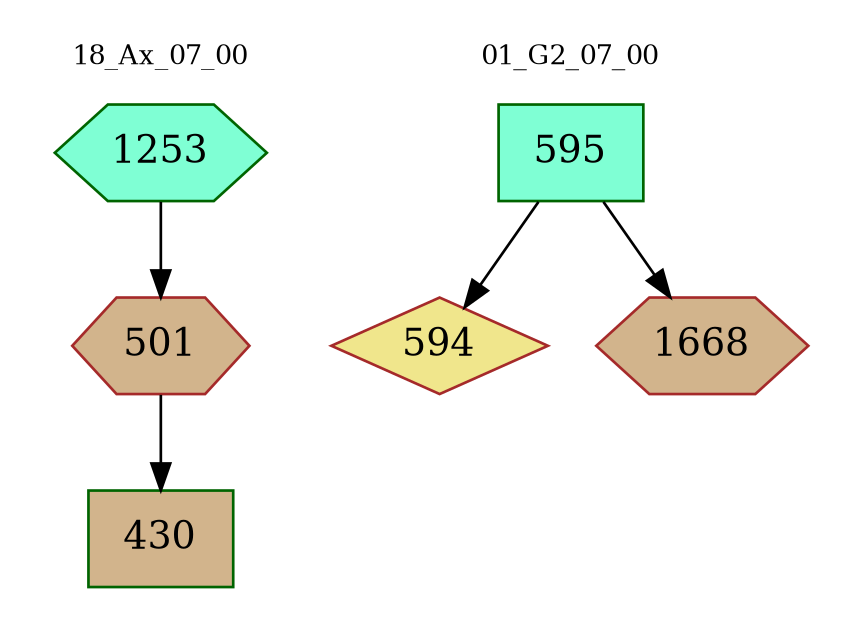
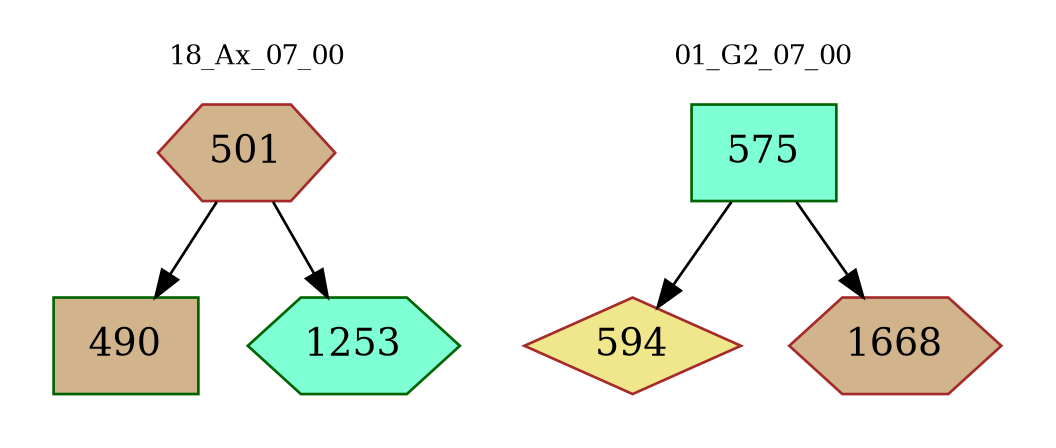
node "595": label "595" -> "575"
edge "1253" -> "501": reversed
node "430": label "430" -> "490"
